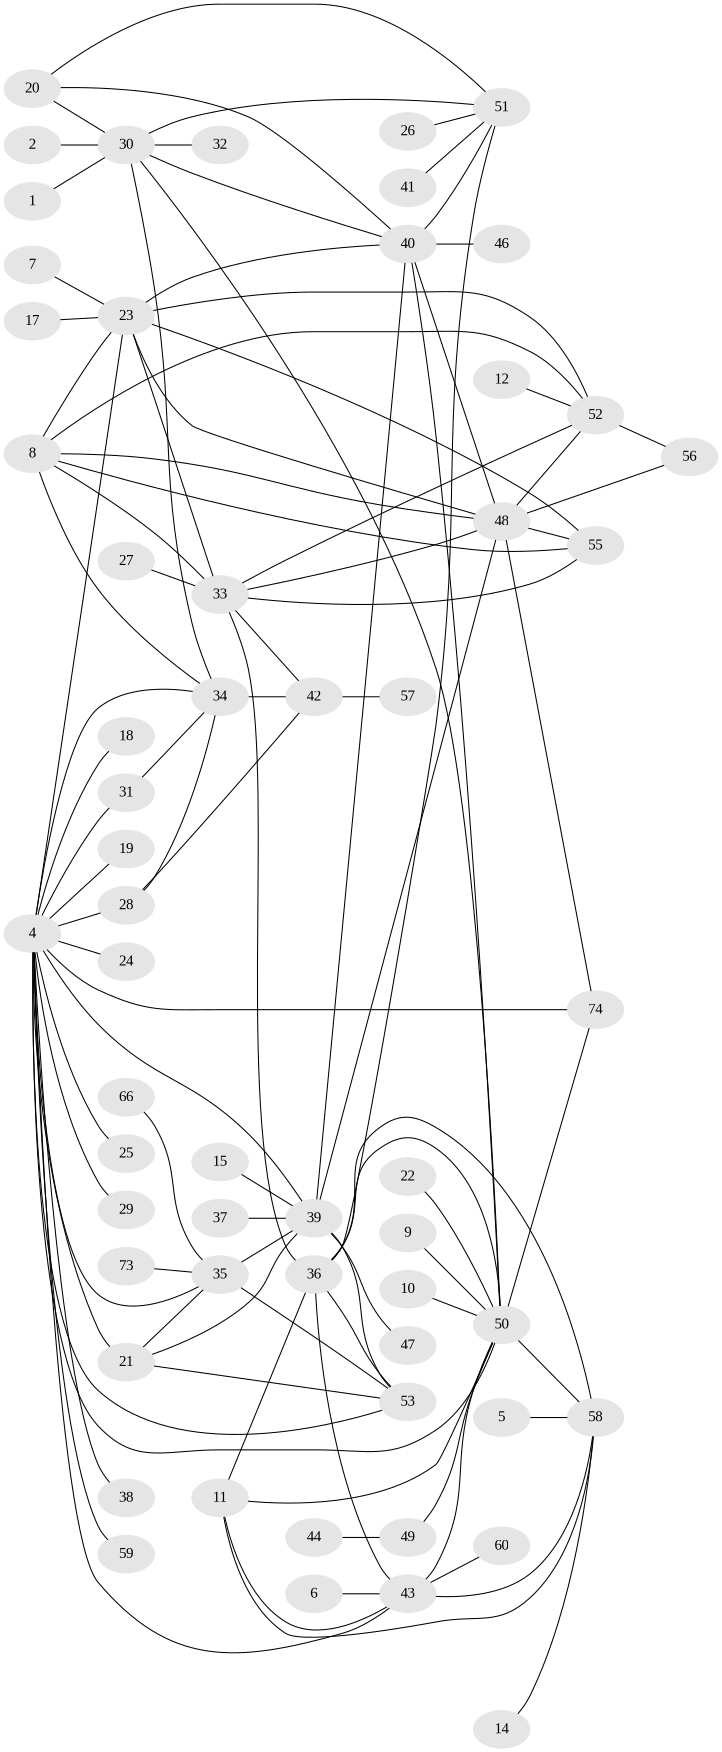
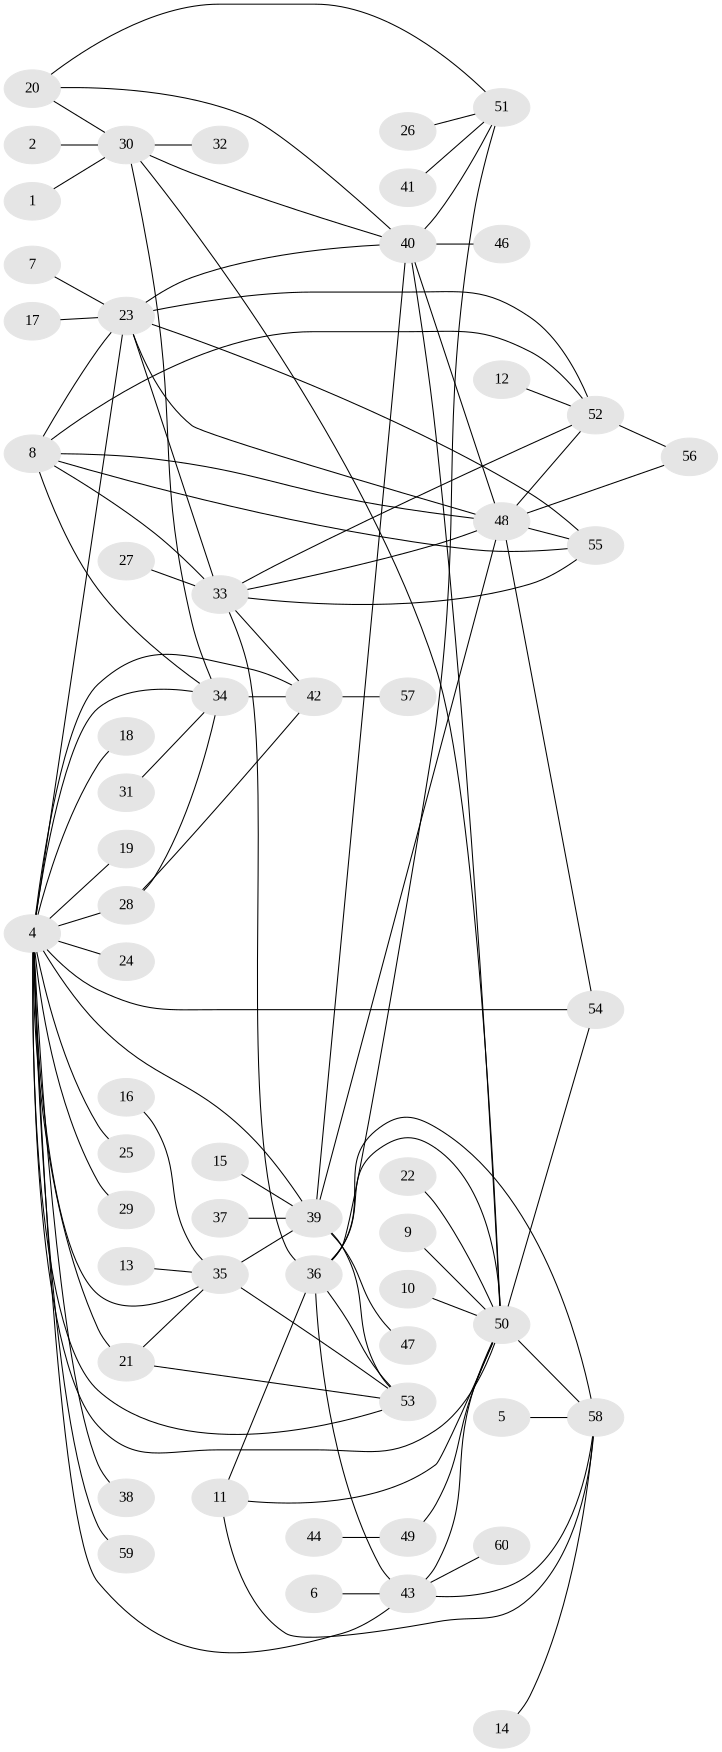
edge "51" -- "30": removed
edge "31" -- "4": now "42" -- "4"
node "74": label "74" -> "54"
node "66": label "66" -> "16"
node "73": label "73" -> "13"
edge "39" -- "21": removed
edge "11" -- "43": removed
